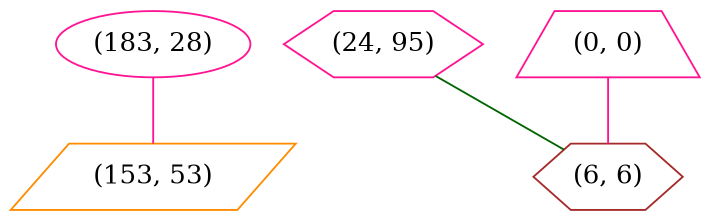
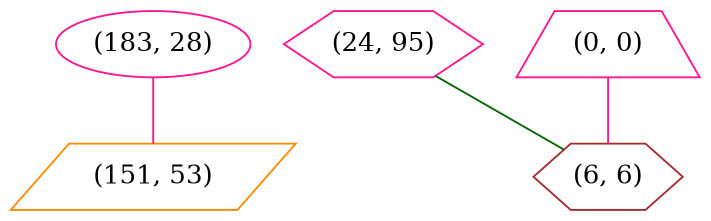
node "(153, 53)": label "(153, 53)" -> "(151, 53)"
